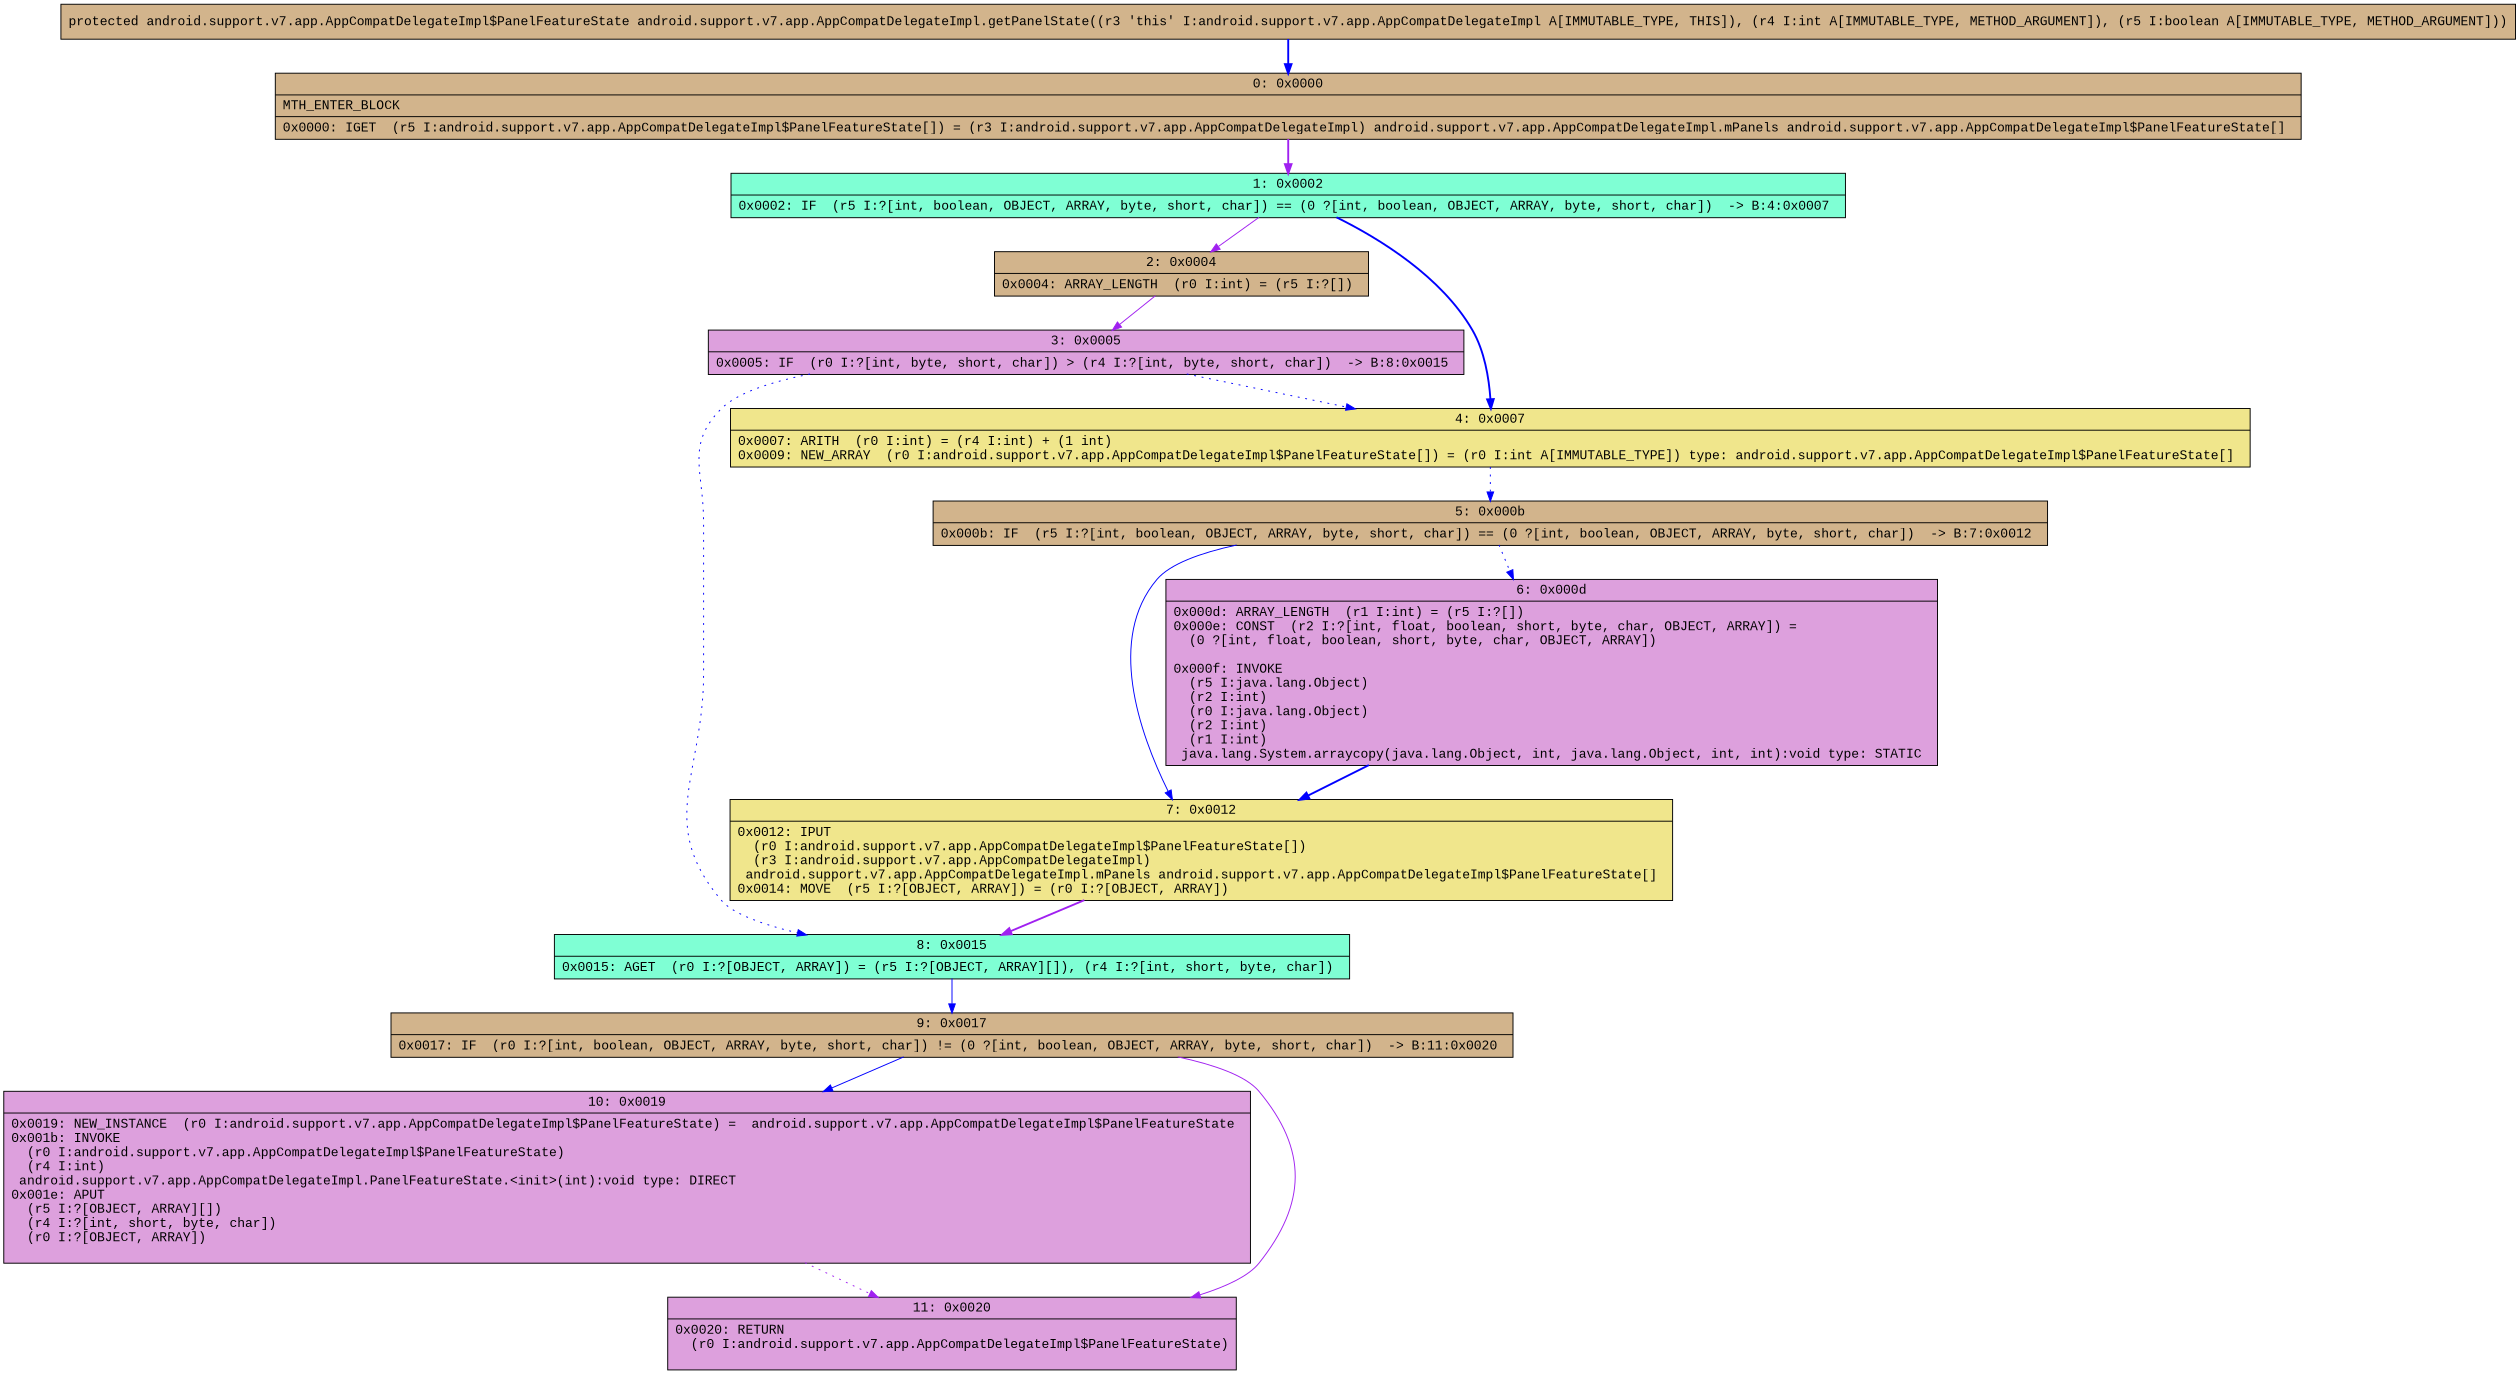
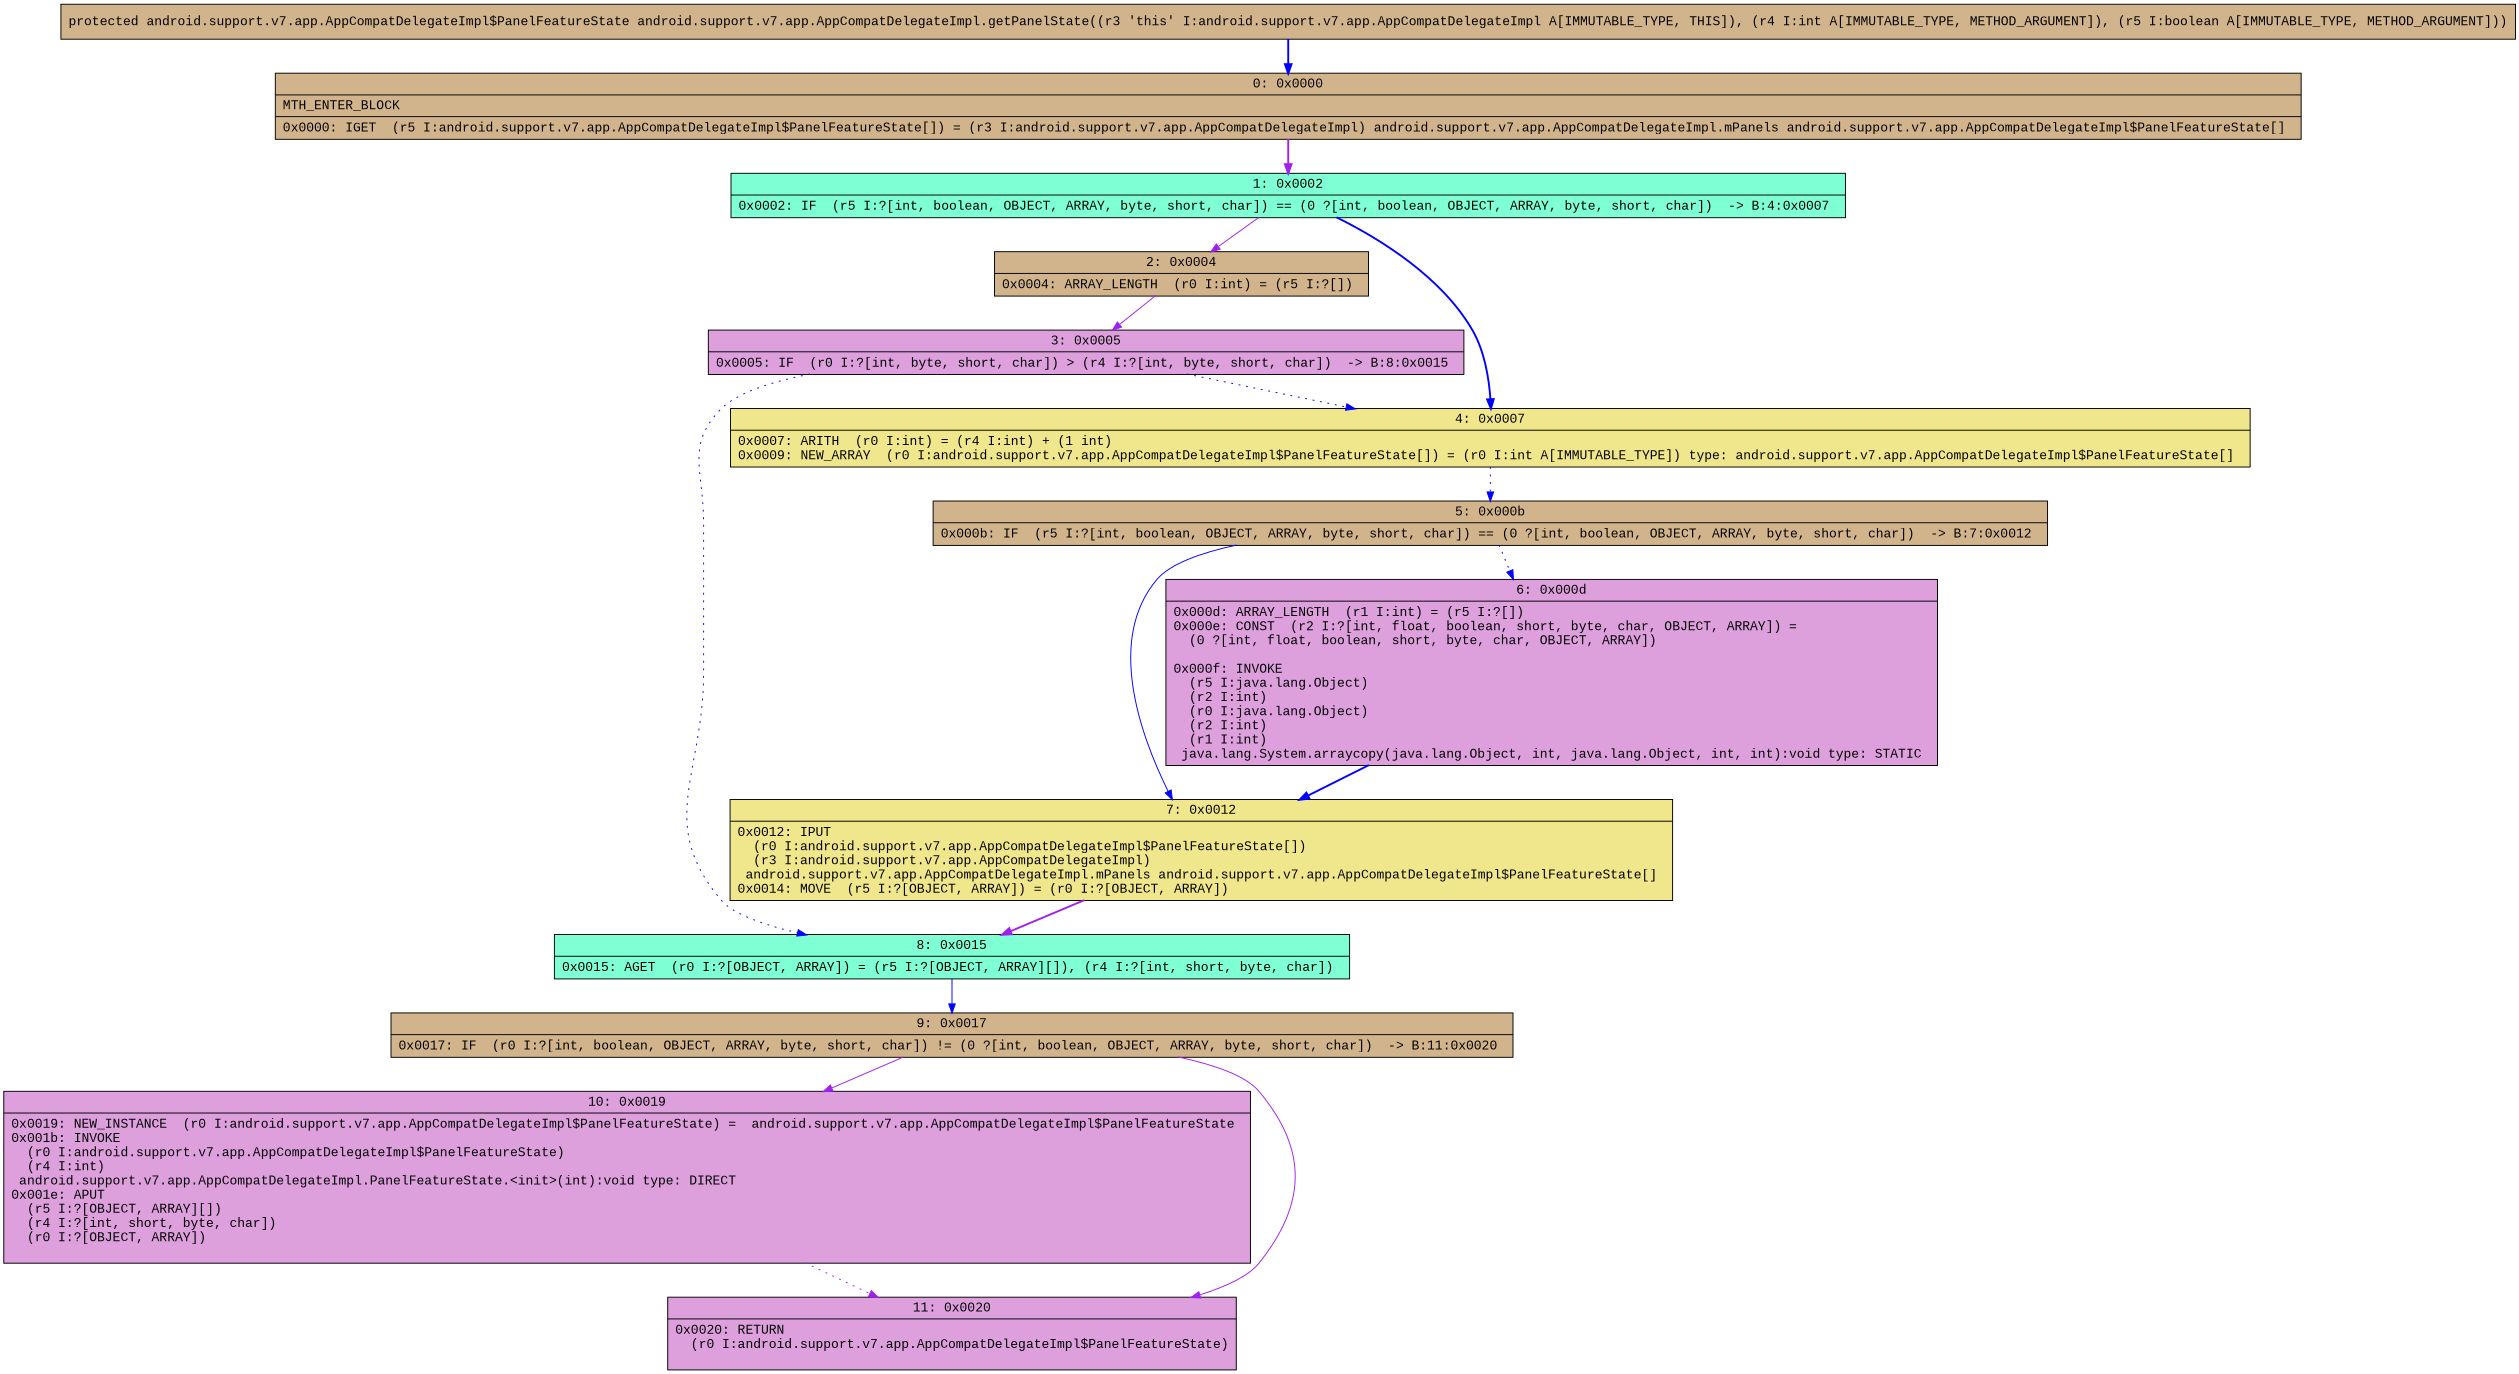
edge "9: 0x0017" -> "10: 0x0019": color blue -> purple
